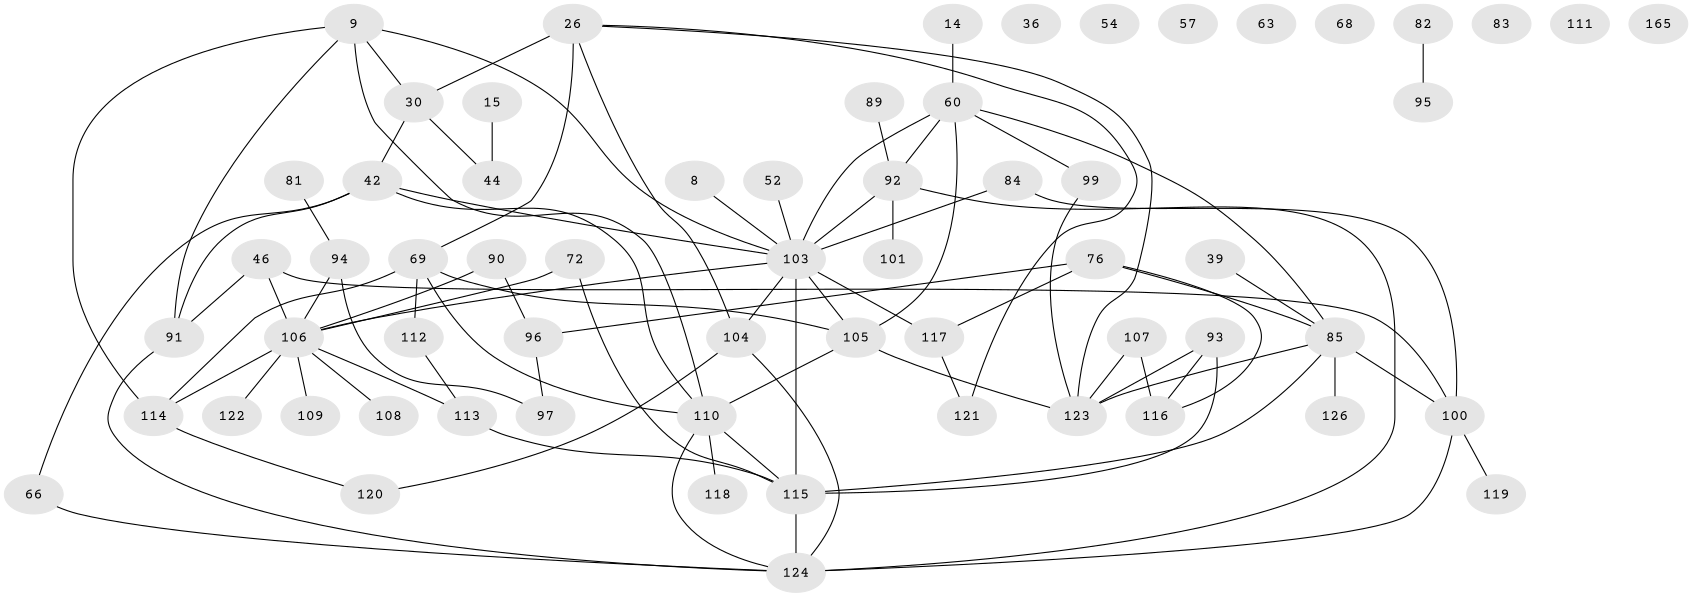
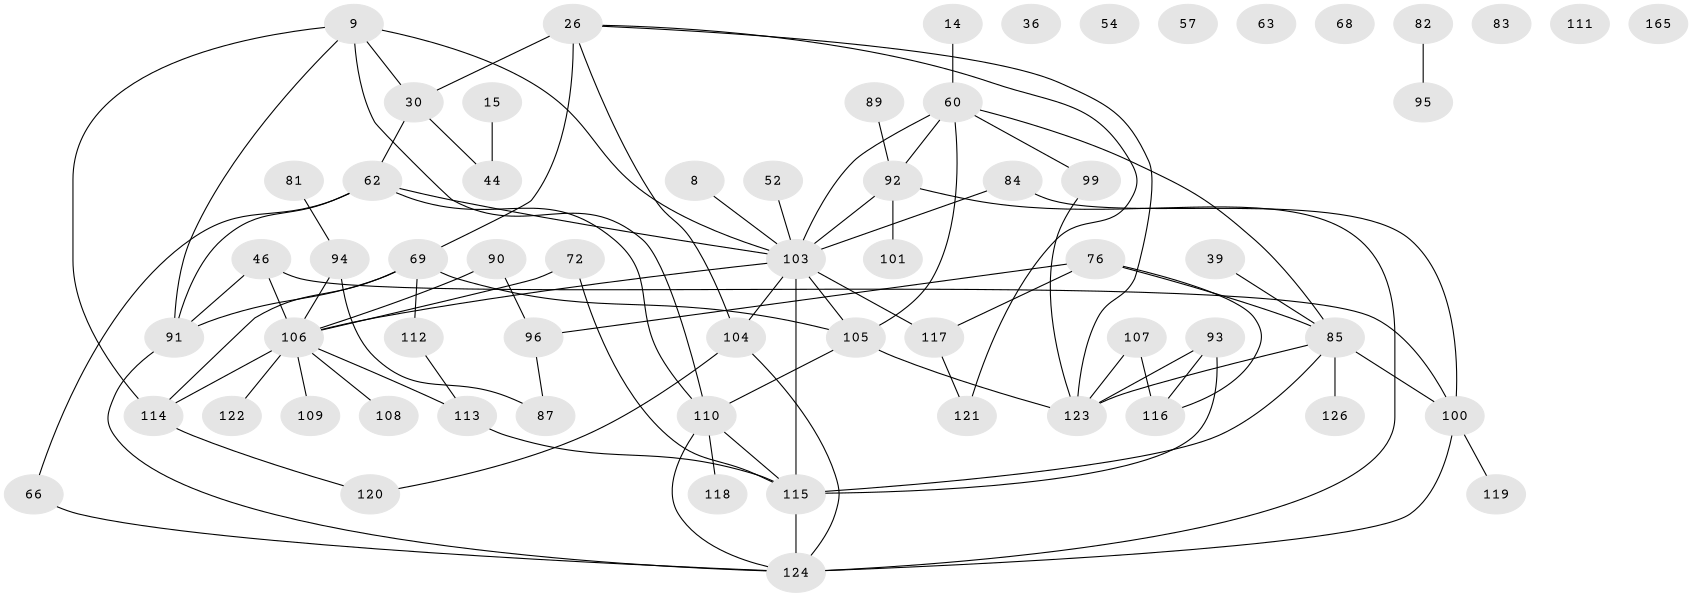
node "42": label "42" -> "62"
edge "69" -- "110": now "69" -- "91"
node "97": label "97" -> "87"
